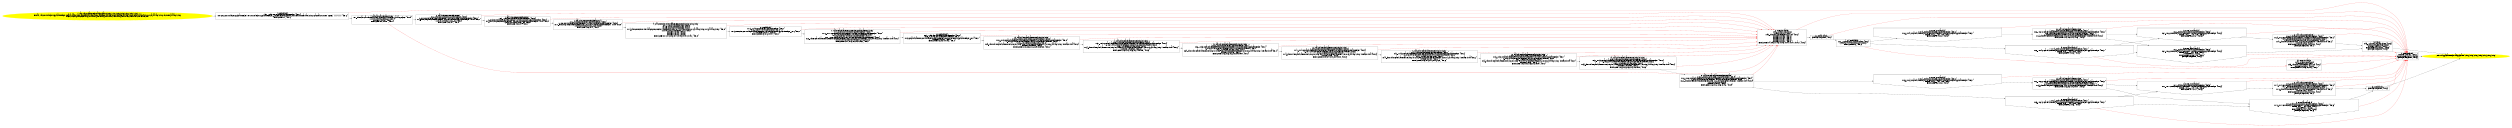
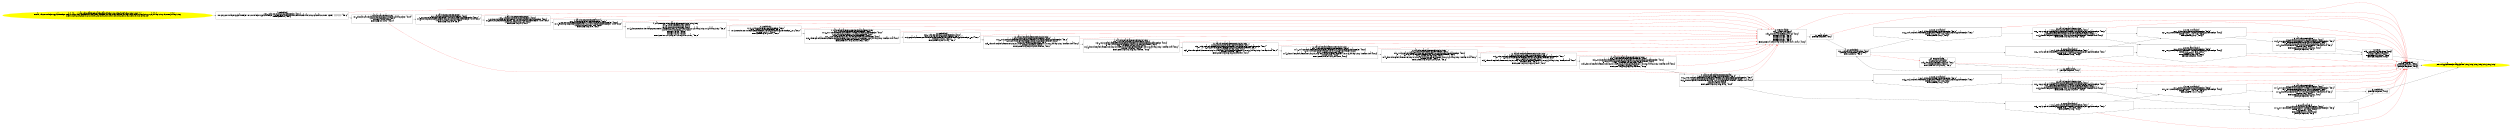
node "38:  Finally branch APPLY_ABSTRACTION; [line 31]": added
